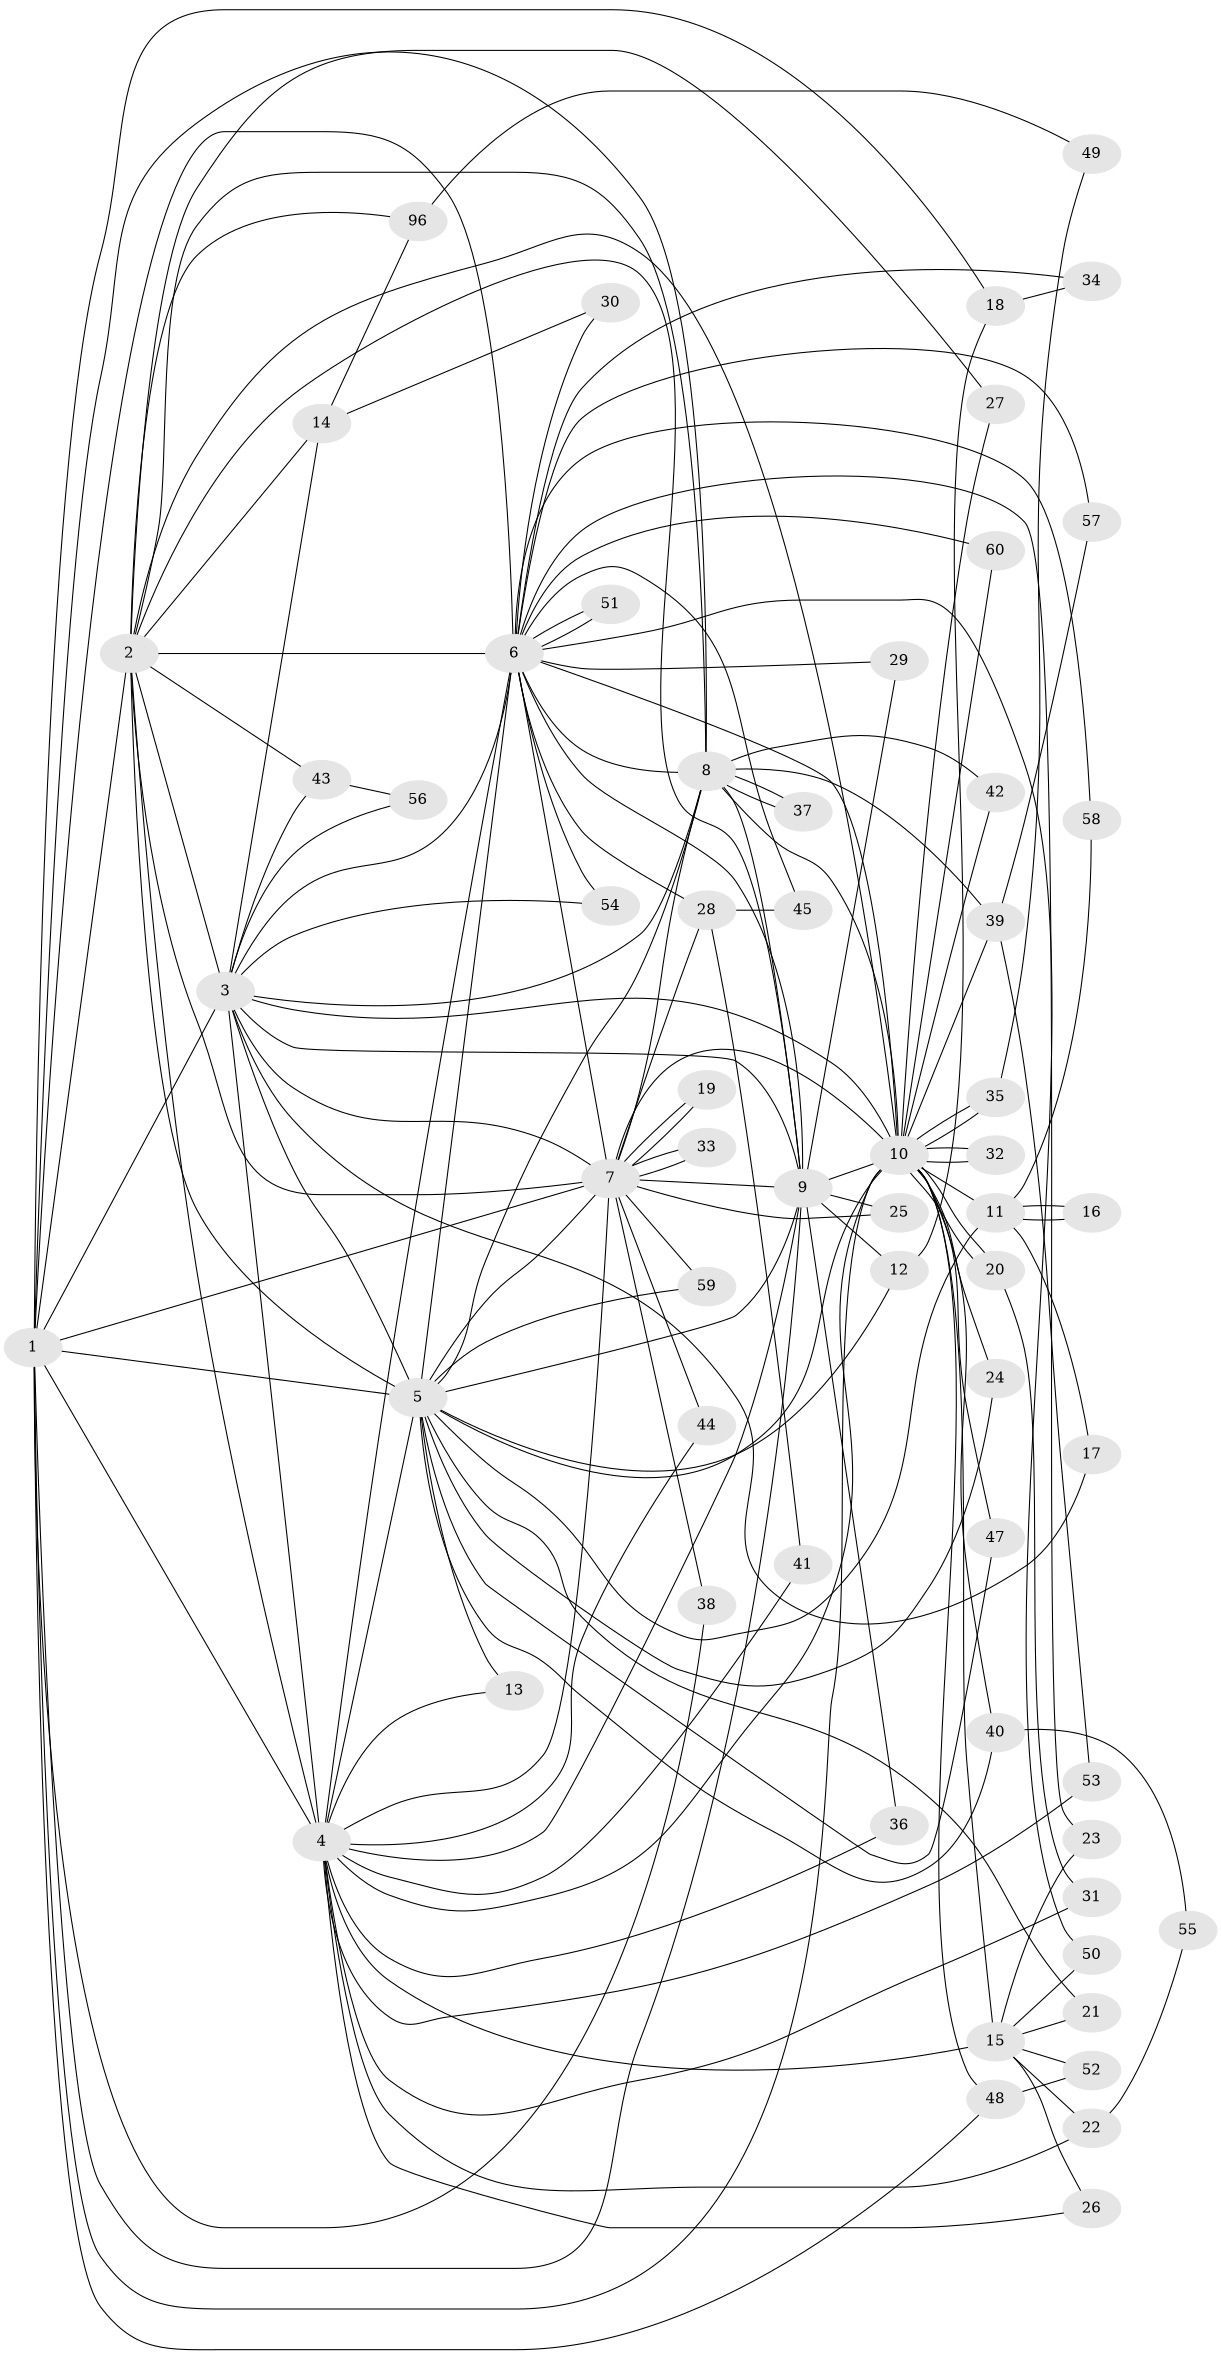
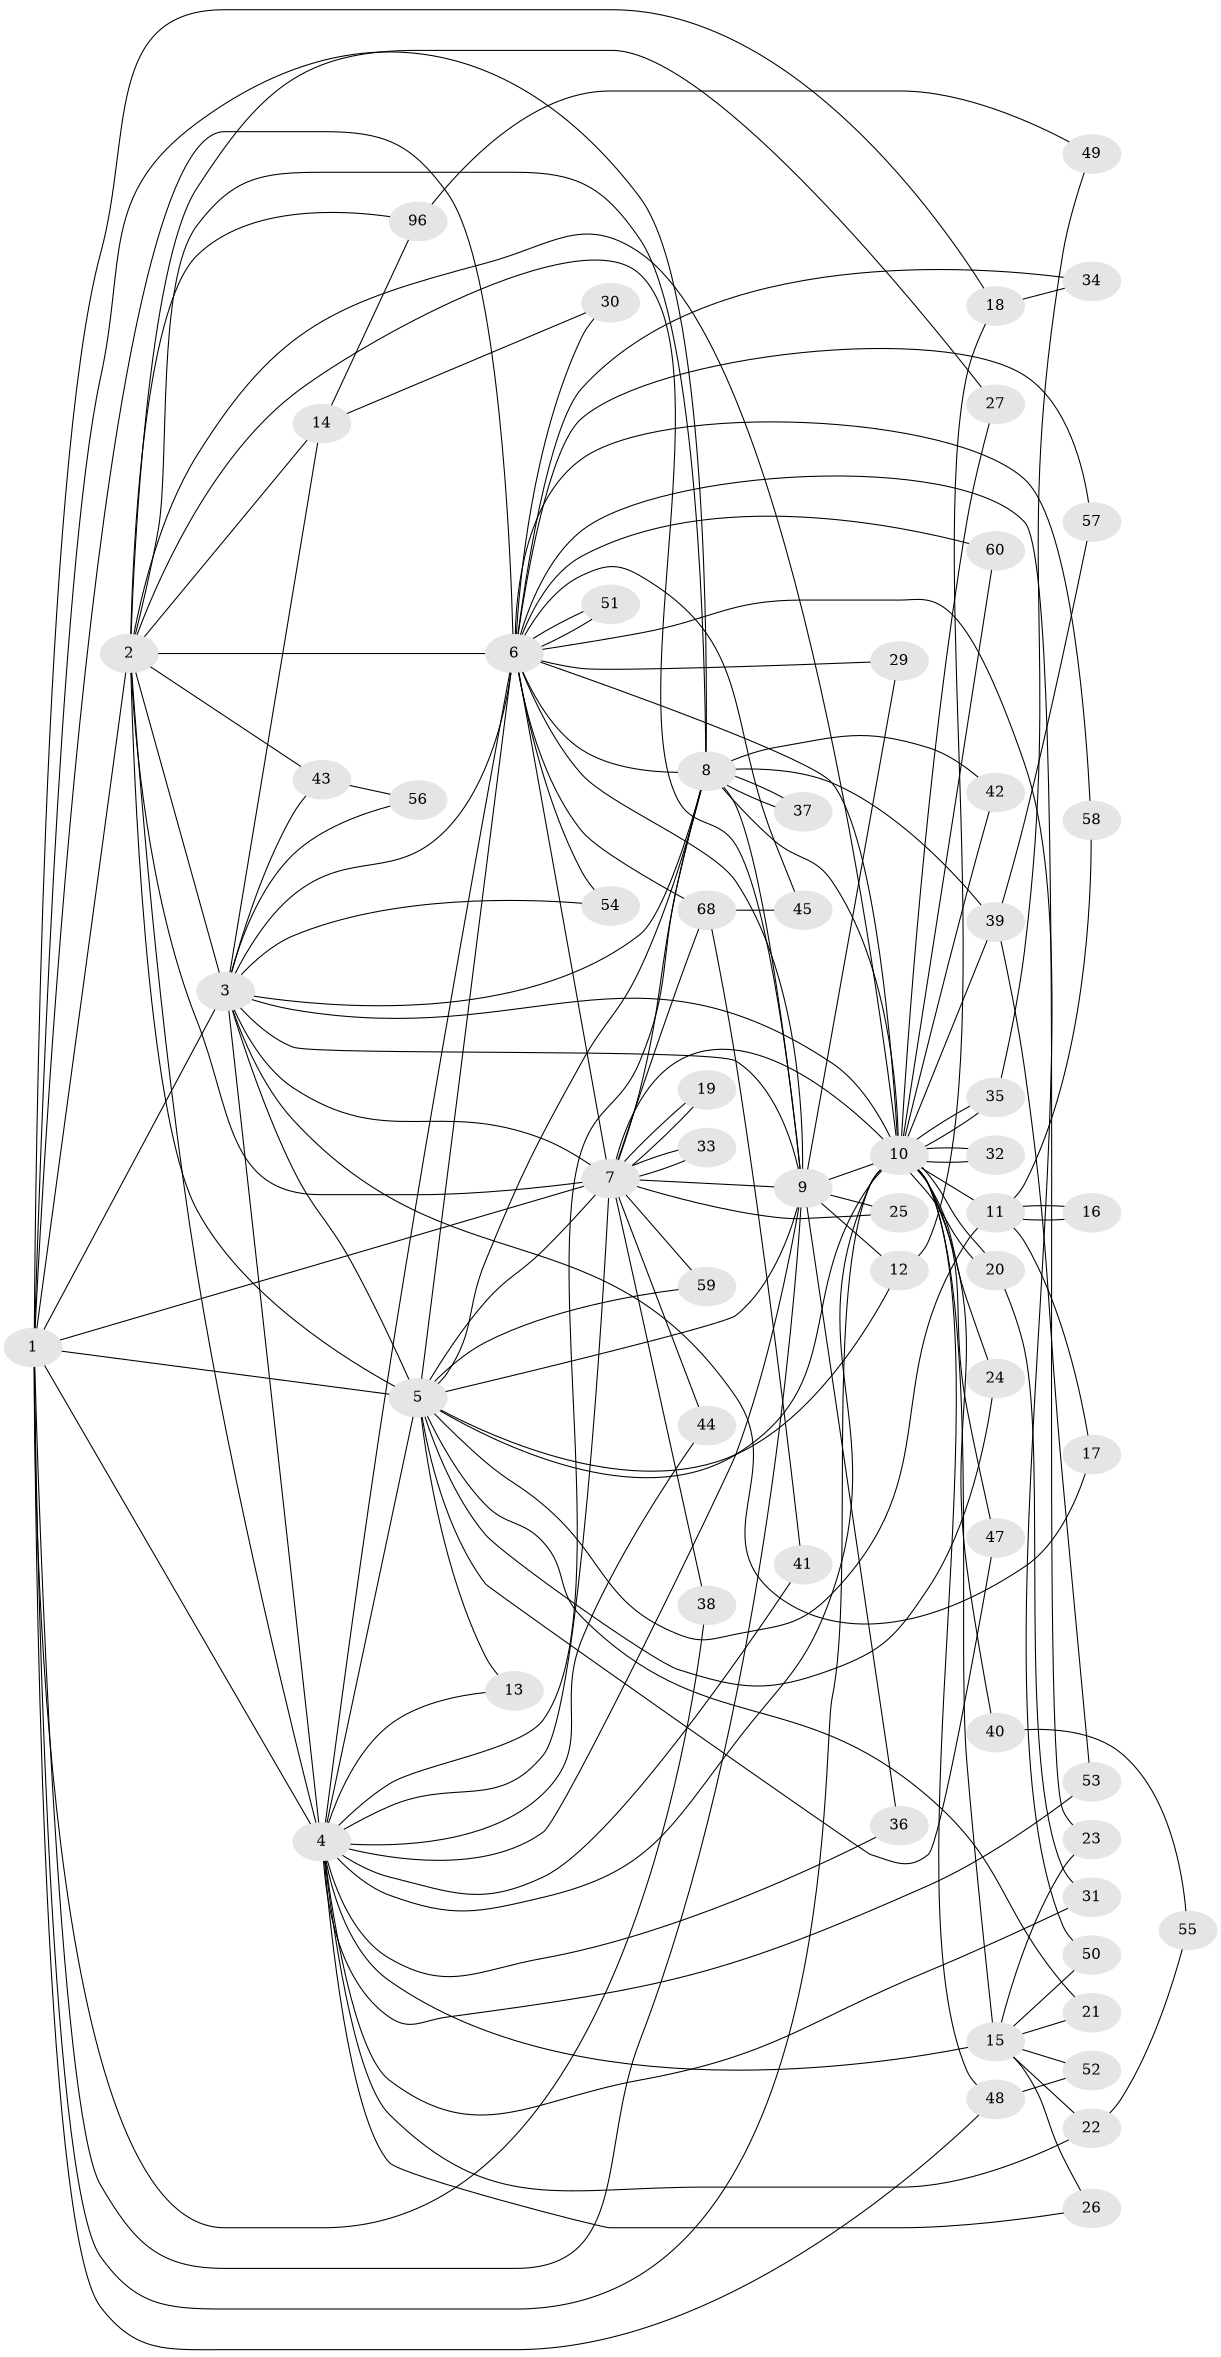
node "28": label "28" -> "68"
edge "8" -- "4": added
edge "5" -- "40": removed
